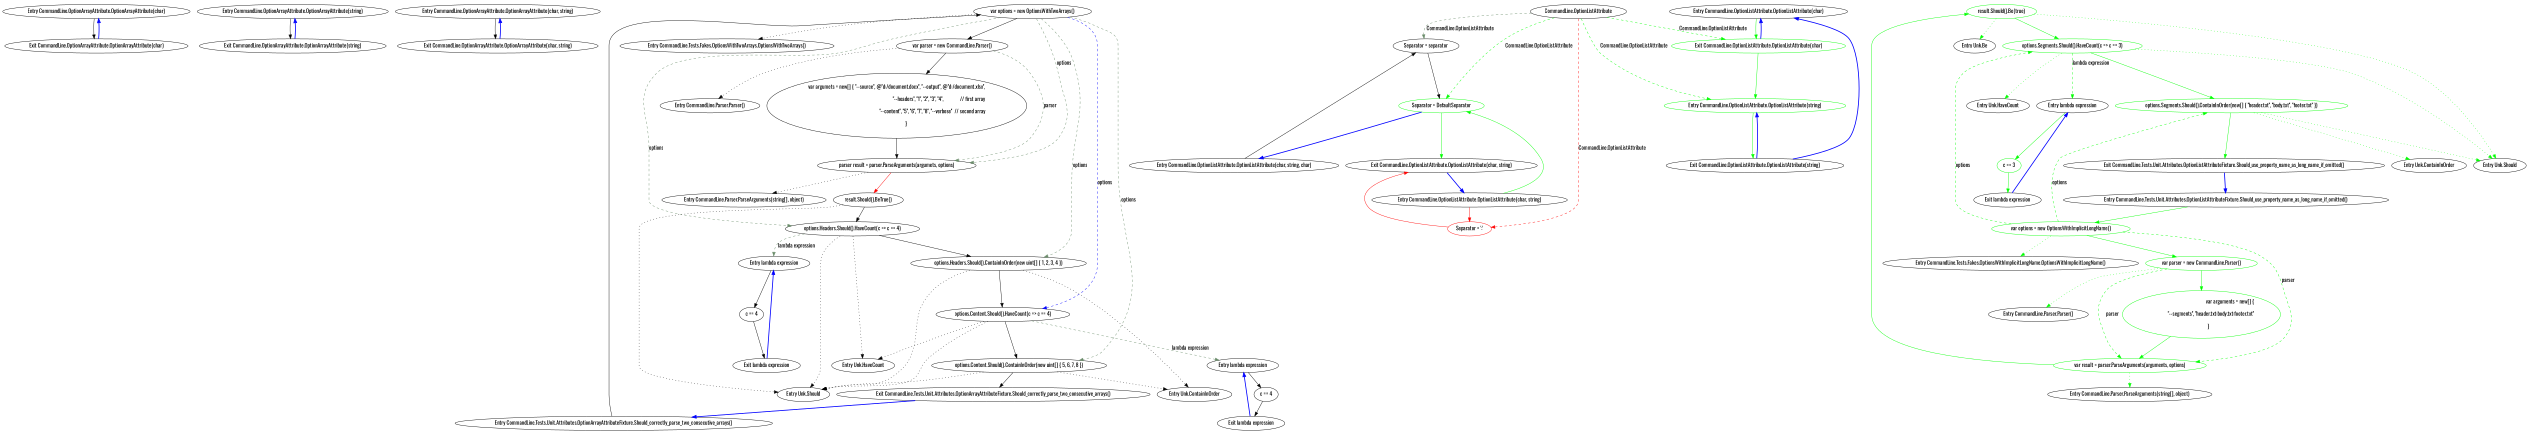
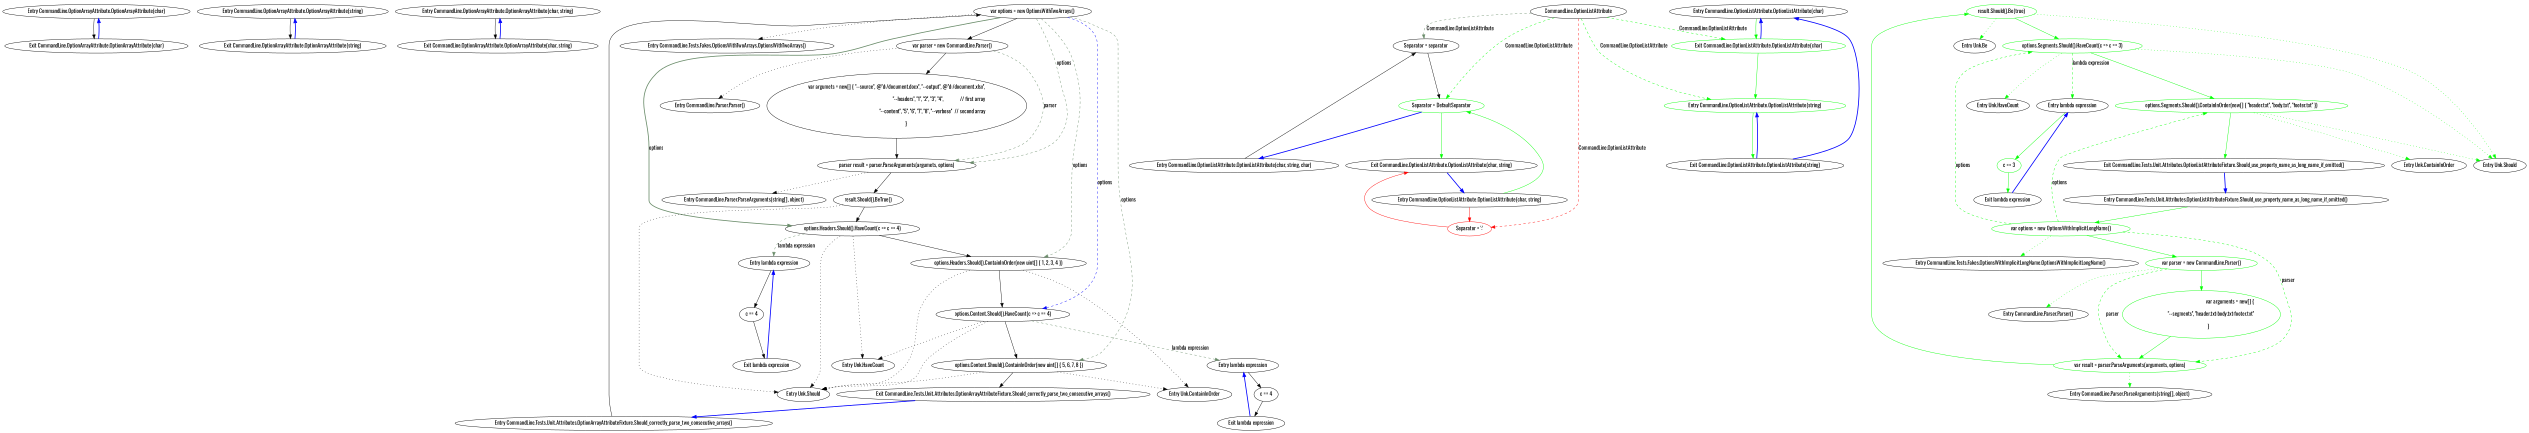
edge "var options = new OptionsWithTwoArrays()" -> "options.Headers.Should().HaveCount(c => c == 4)": style dashed -> bold
edge "parser result = parser.ParseArguments(argumets, options)" -> "result.Should().BeTrue()": color red -> black
